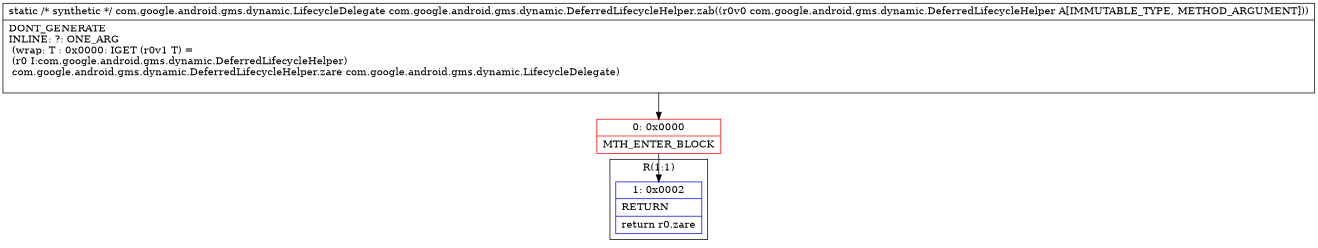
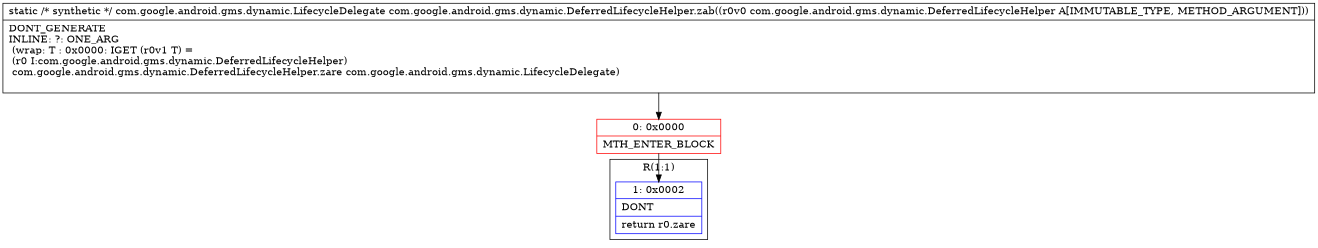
node "1: 0x0002": text "RETURN" -> "DONT"
